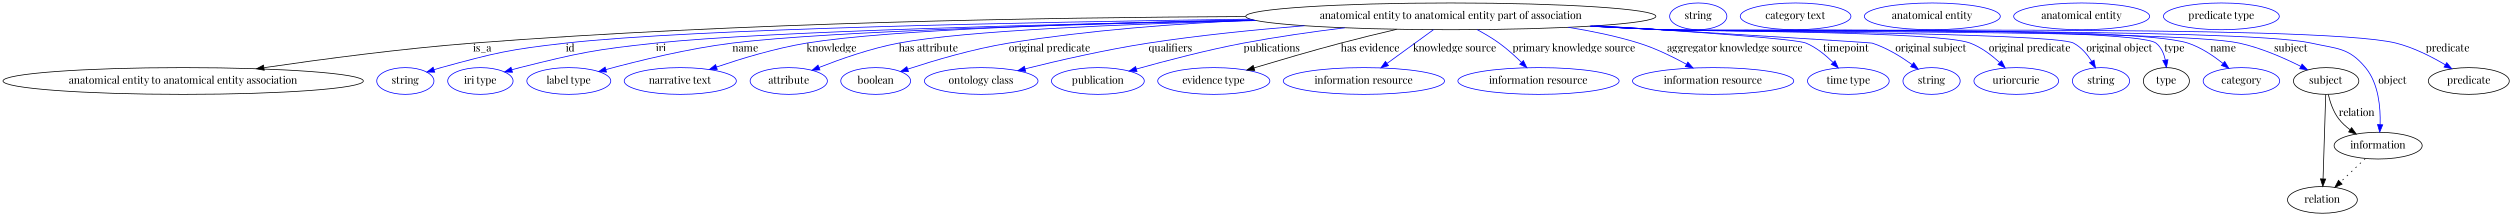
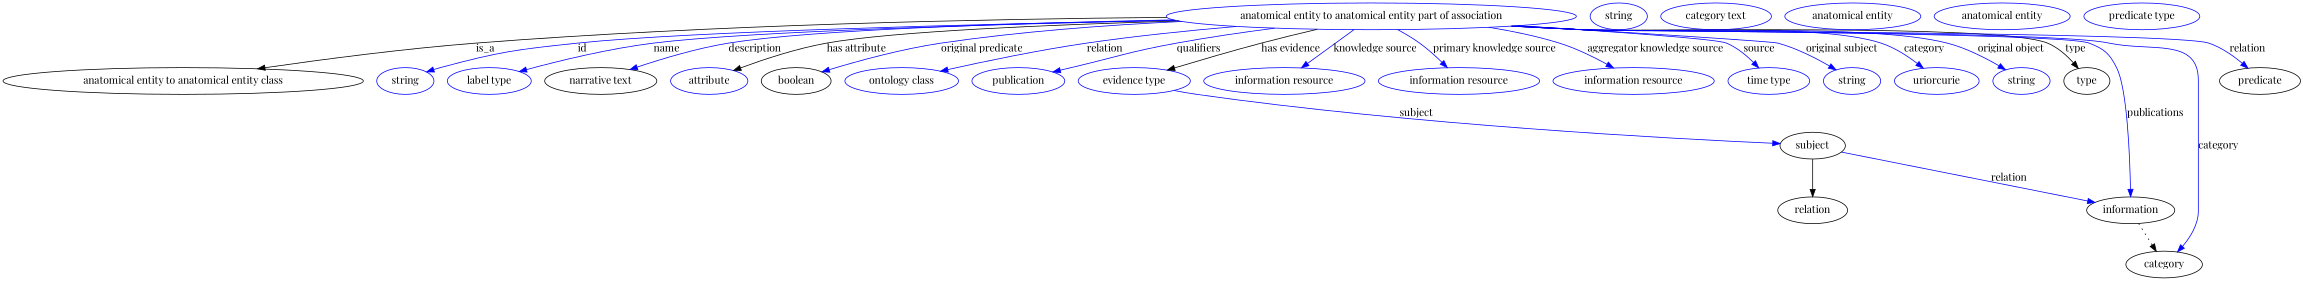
node "anatomical entity to anatomical entity part of association": color black -> blue
edge "anatomical entity to anatomical entity part of association" -> "type": color blue -> black
edge "anatomical entity to anatomical entity part of association" -> "subject": now "evidence type" -> "subject"
edge "anatomical entity to anatomical entity part of association" -> "attribute": color blue -> black
edge "anatomical entity to anatomical entity part of association" -> "narrative text": label "knowledge" -> "description"
edge "anatomical entity to anatomical entity part of association" -> "ontology class": label "qualifiers" -> "relation"
edge "anatomical entity to anatomical entity part of association" -> "publication": label "publications" -> "qualifiers"
edge "anatomical entity to anatomical entity part of association" -> "time type": label "timepoint" -> "source"
edge "anatomical entity to anatomical entity part of association" -> "uriorcurie": label "original predicate" -> "category"
edge "anatomical entity to anatomical entity part of association" -> "category": label "name" -> "category"
edge "anatomical entity to anatomical entity part of association" -> "predicate": label "predicate" -> "relation"
node "anatomical entity to anatomical entity association": label "anatomical entity to anatomical entity association" -> "anatomical entity to anatomical entity class"
node "iri type": removed
node "narrative text": color blue -> black
node "boolean": color blue -> black
node "category": color blue -> black
edge "anatomical entity to anatomical entity part of association" -> "information": label "object" -> "publications"
edge "subject" -> "information": color black -> blue
edge "information" -> "relation": now "information" -> "category"
